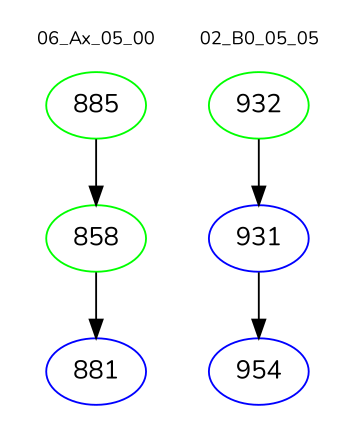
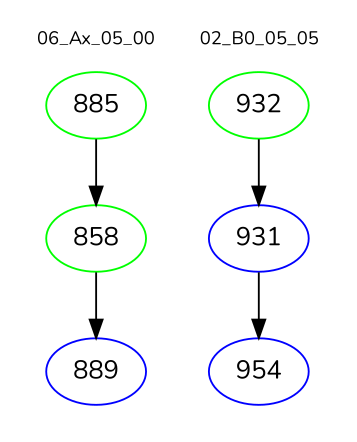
node "881": label "881" -> "889"
